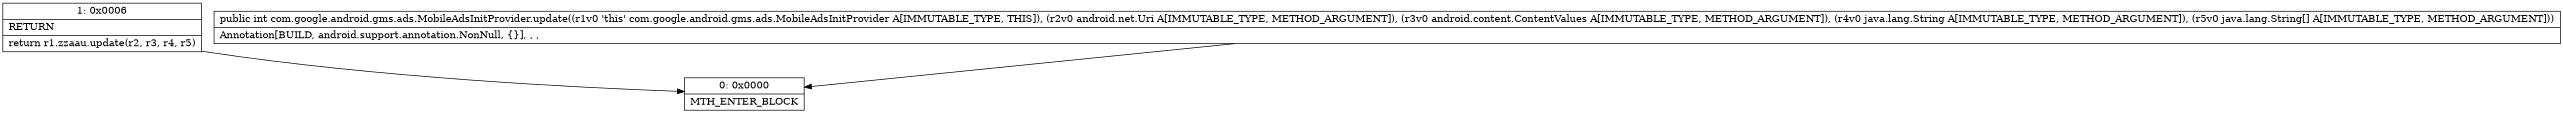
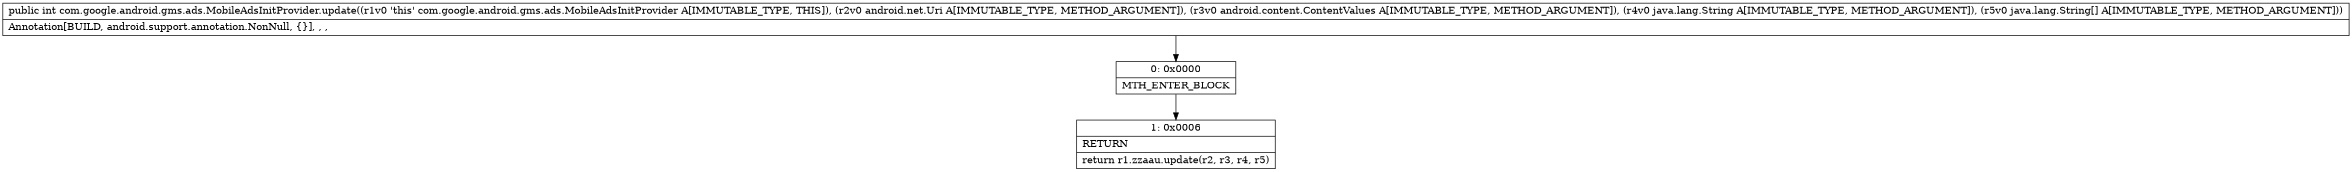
edge "1: 0x0006" -> "0: 0x0000": reversed
